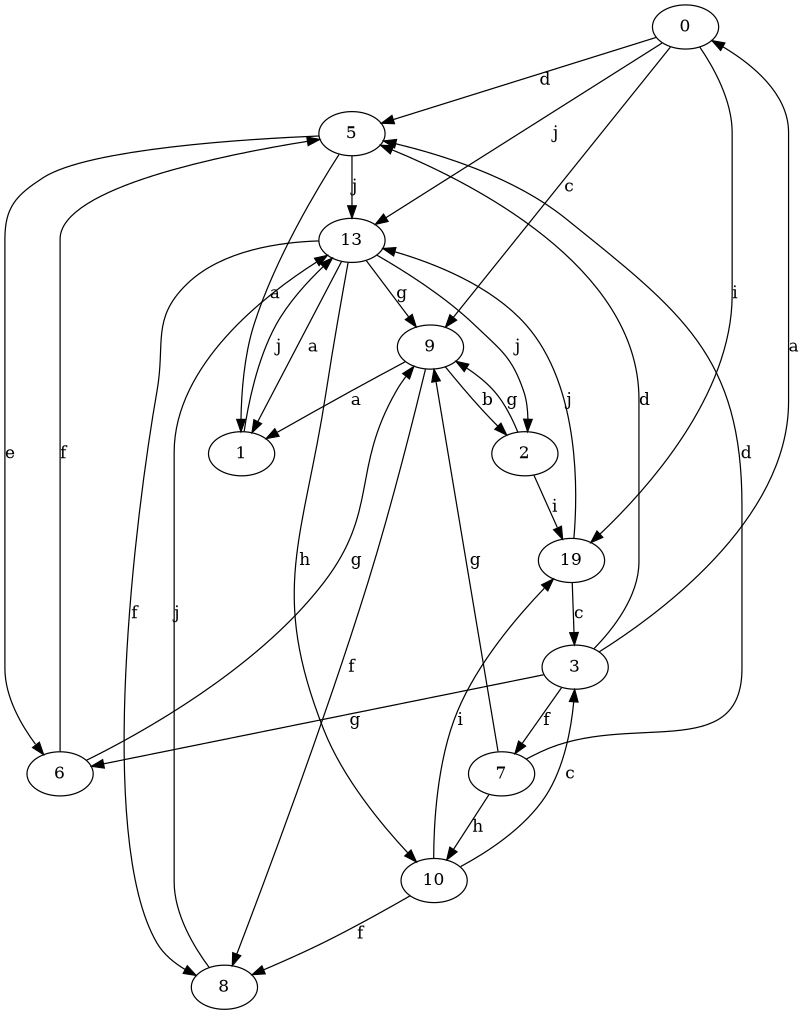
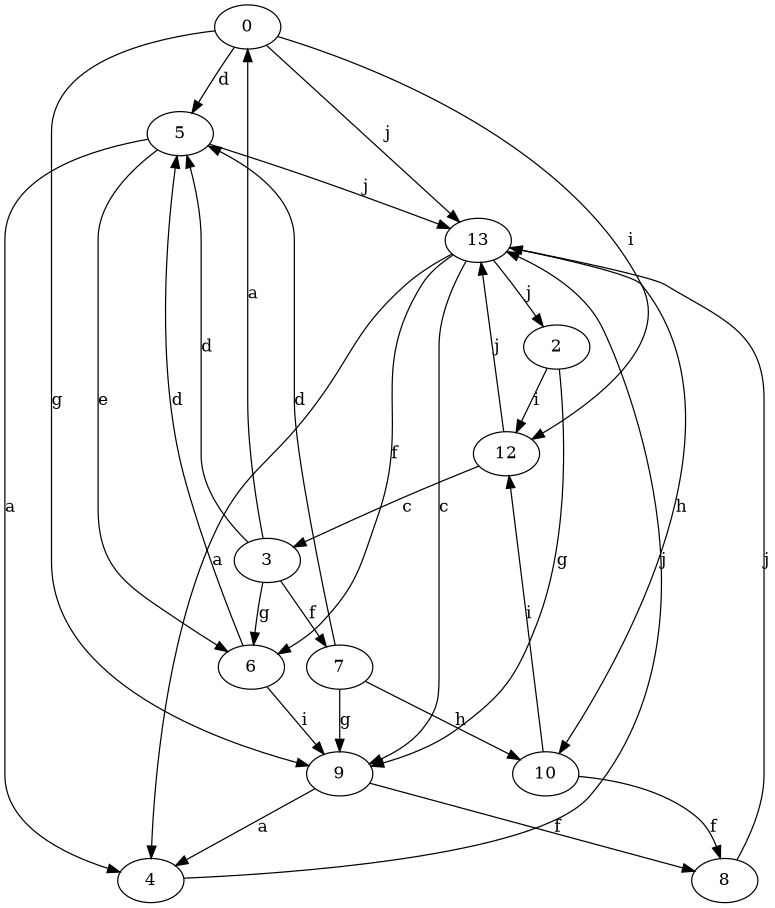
edge "0" -> "9": label "c" -> "g"
edge "13" -> "9": label "g" -> "c"
edge "9" -> "2": removed, label "b"
edge "6" -> "5": label "f" -> "d"
node "1": label "1" -> "4"
edge "13" -> "8": now "13" -> "6"
edge "6" -> "9": label "g" -> "i"
node "19": label "19" -> "12"
edge "10" -> "3": removed, label "c"
